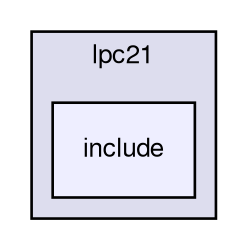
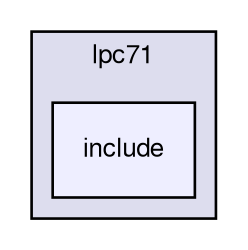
cluster "lpc21": label "lpc21" -> "lpc71"
